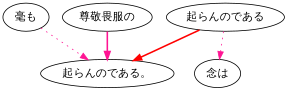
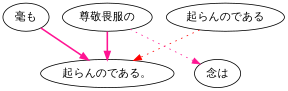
edge "毫も" -> "起らんのである。": style dotted -> bold
edge "起らんのである" -> "念は": now "尊敬畏服の" -> "念は"
edge "起らんのである" -> "起らんのである。": style bold -> dotted
